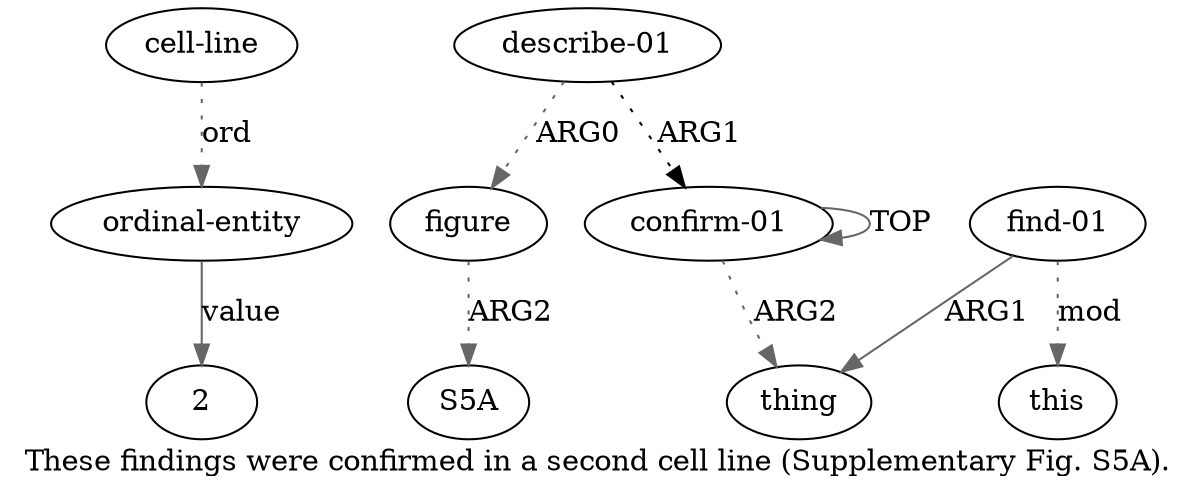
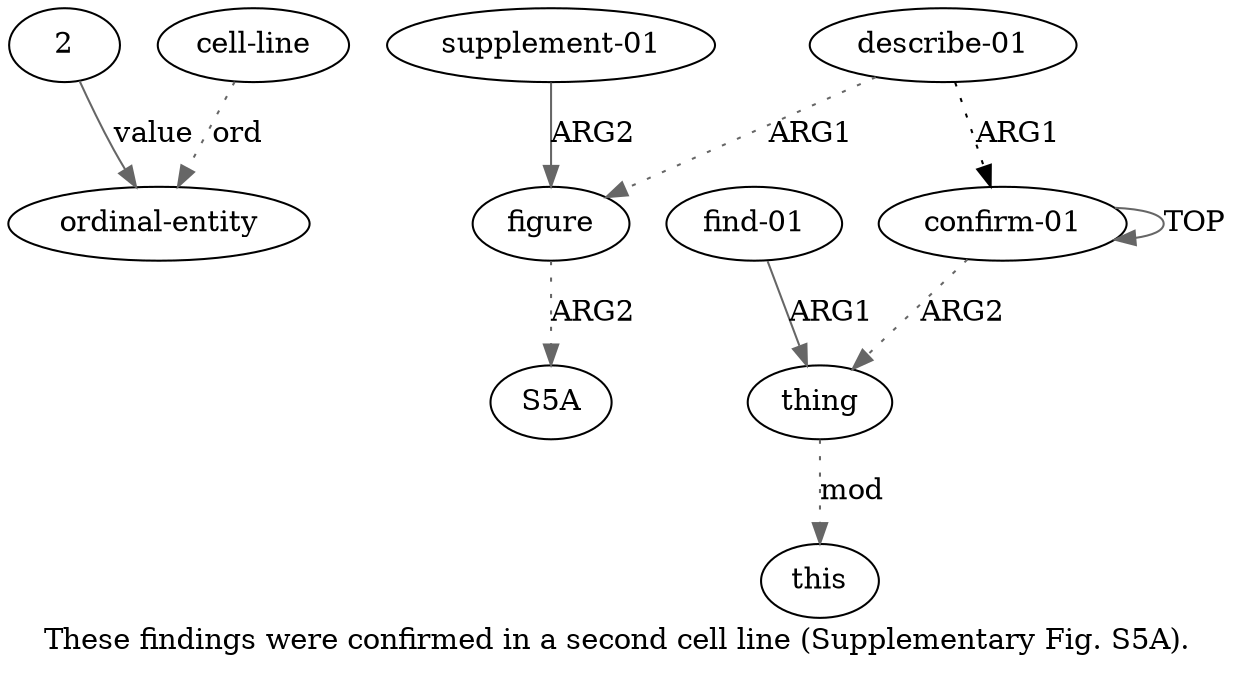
node "supplement-01": added
edge "describe-01" -> "figure": label "ARG0" -> "ARG1"
edge "ordinal-entity" -> "2": reversed
edge "find-01" -> "this": now "thing" -> "this"
